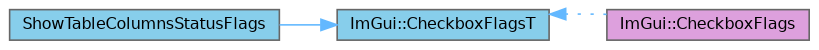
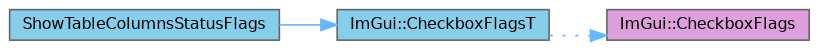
edge "ImGui::CheckboxFlags" -> "ImGui::CheckboxFlagsT": reversed
